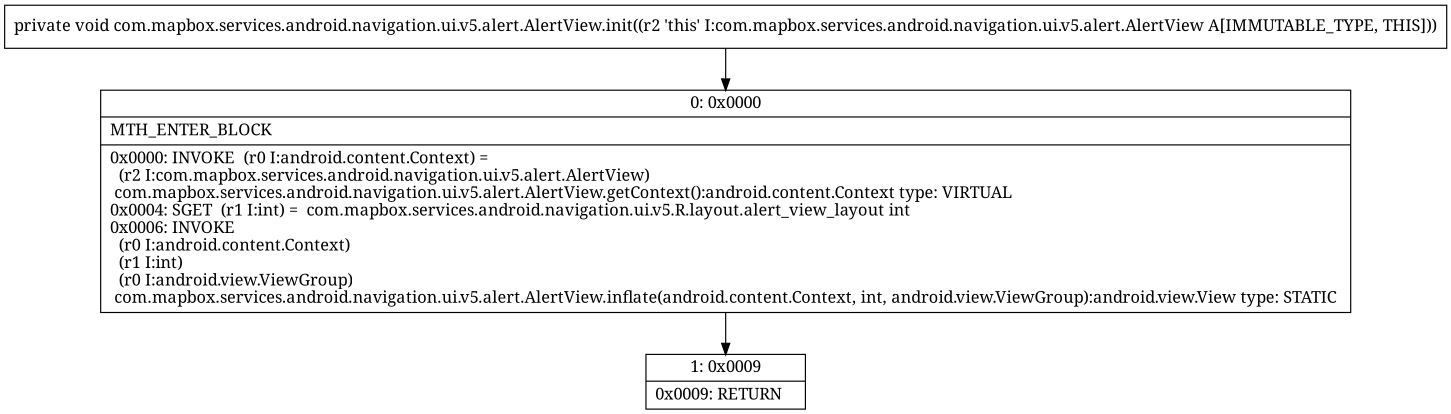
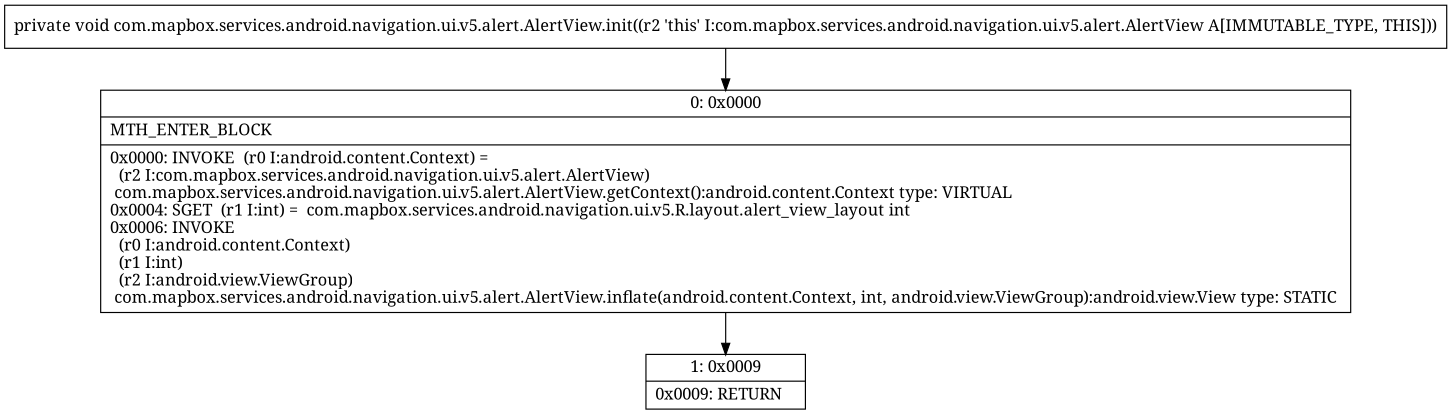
node "0: 0x0000": text "(r0 I:android.view.ViewGroup)" -> "(r2 I:android.view.ViewGroup)"
